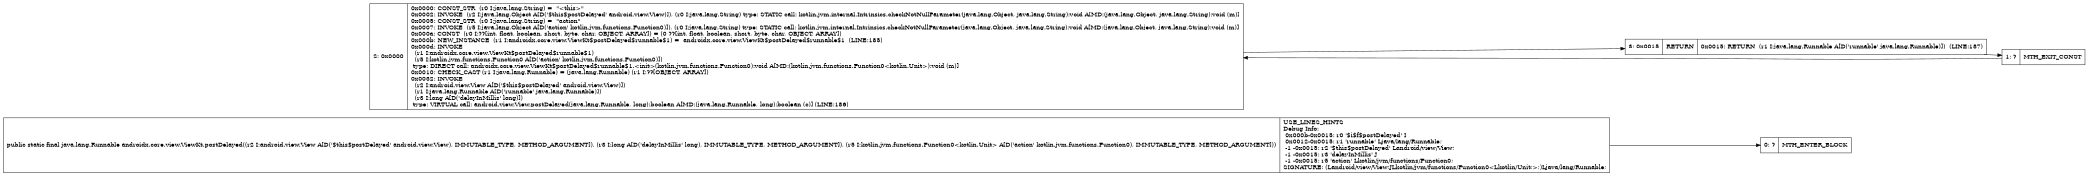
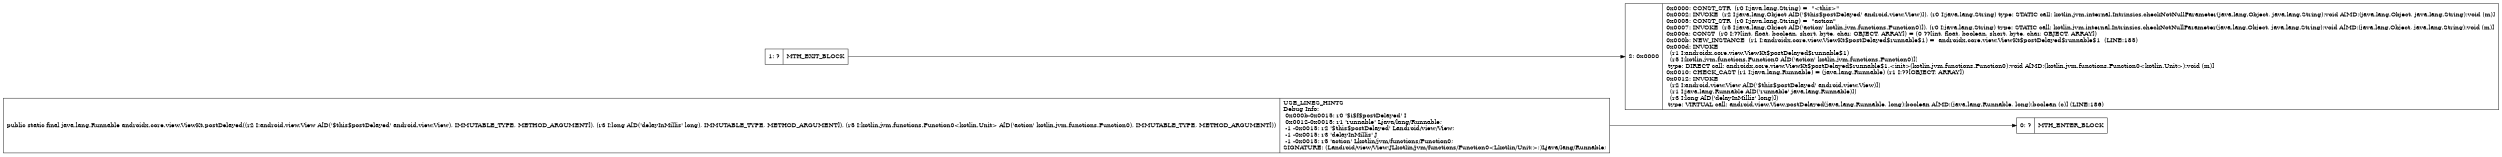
node "3: 0x0015": removed
node "1: ?": text "MTH_EXIT_CONST" -> "MTH_EXIT_BLOCK"
node "2: 0x0000": text "0x0032: INVOKE" -> "0x0012: INVOKE"
